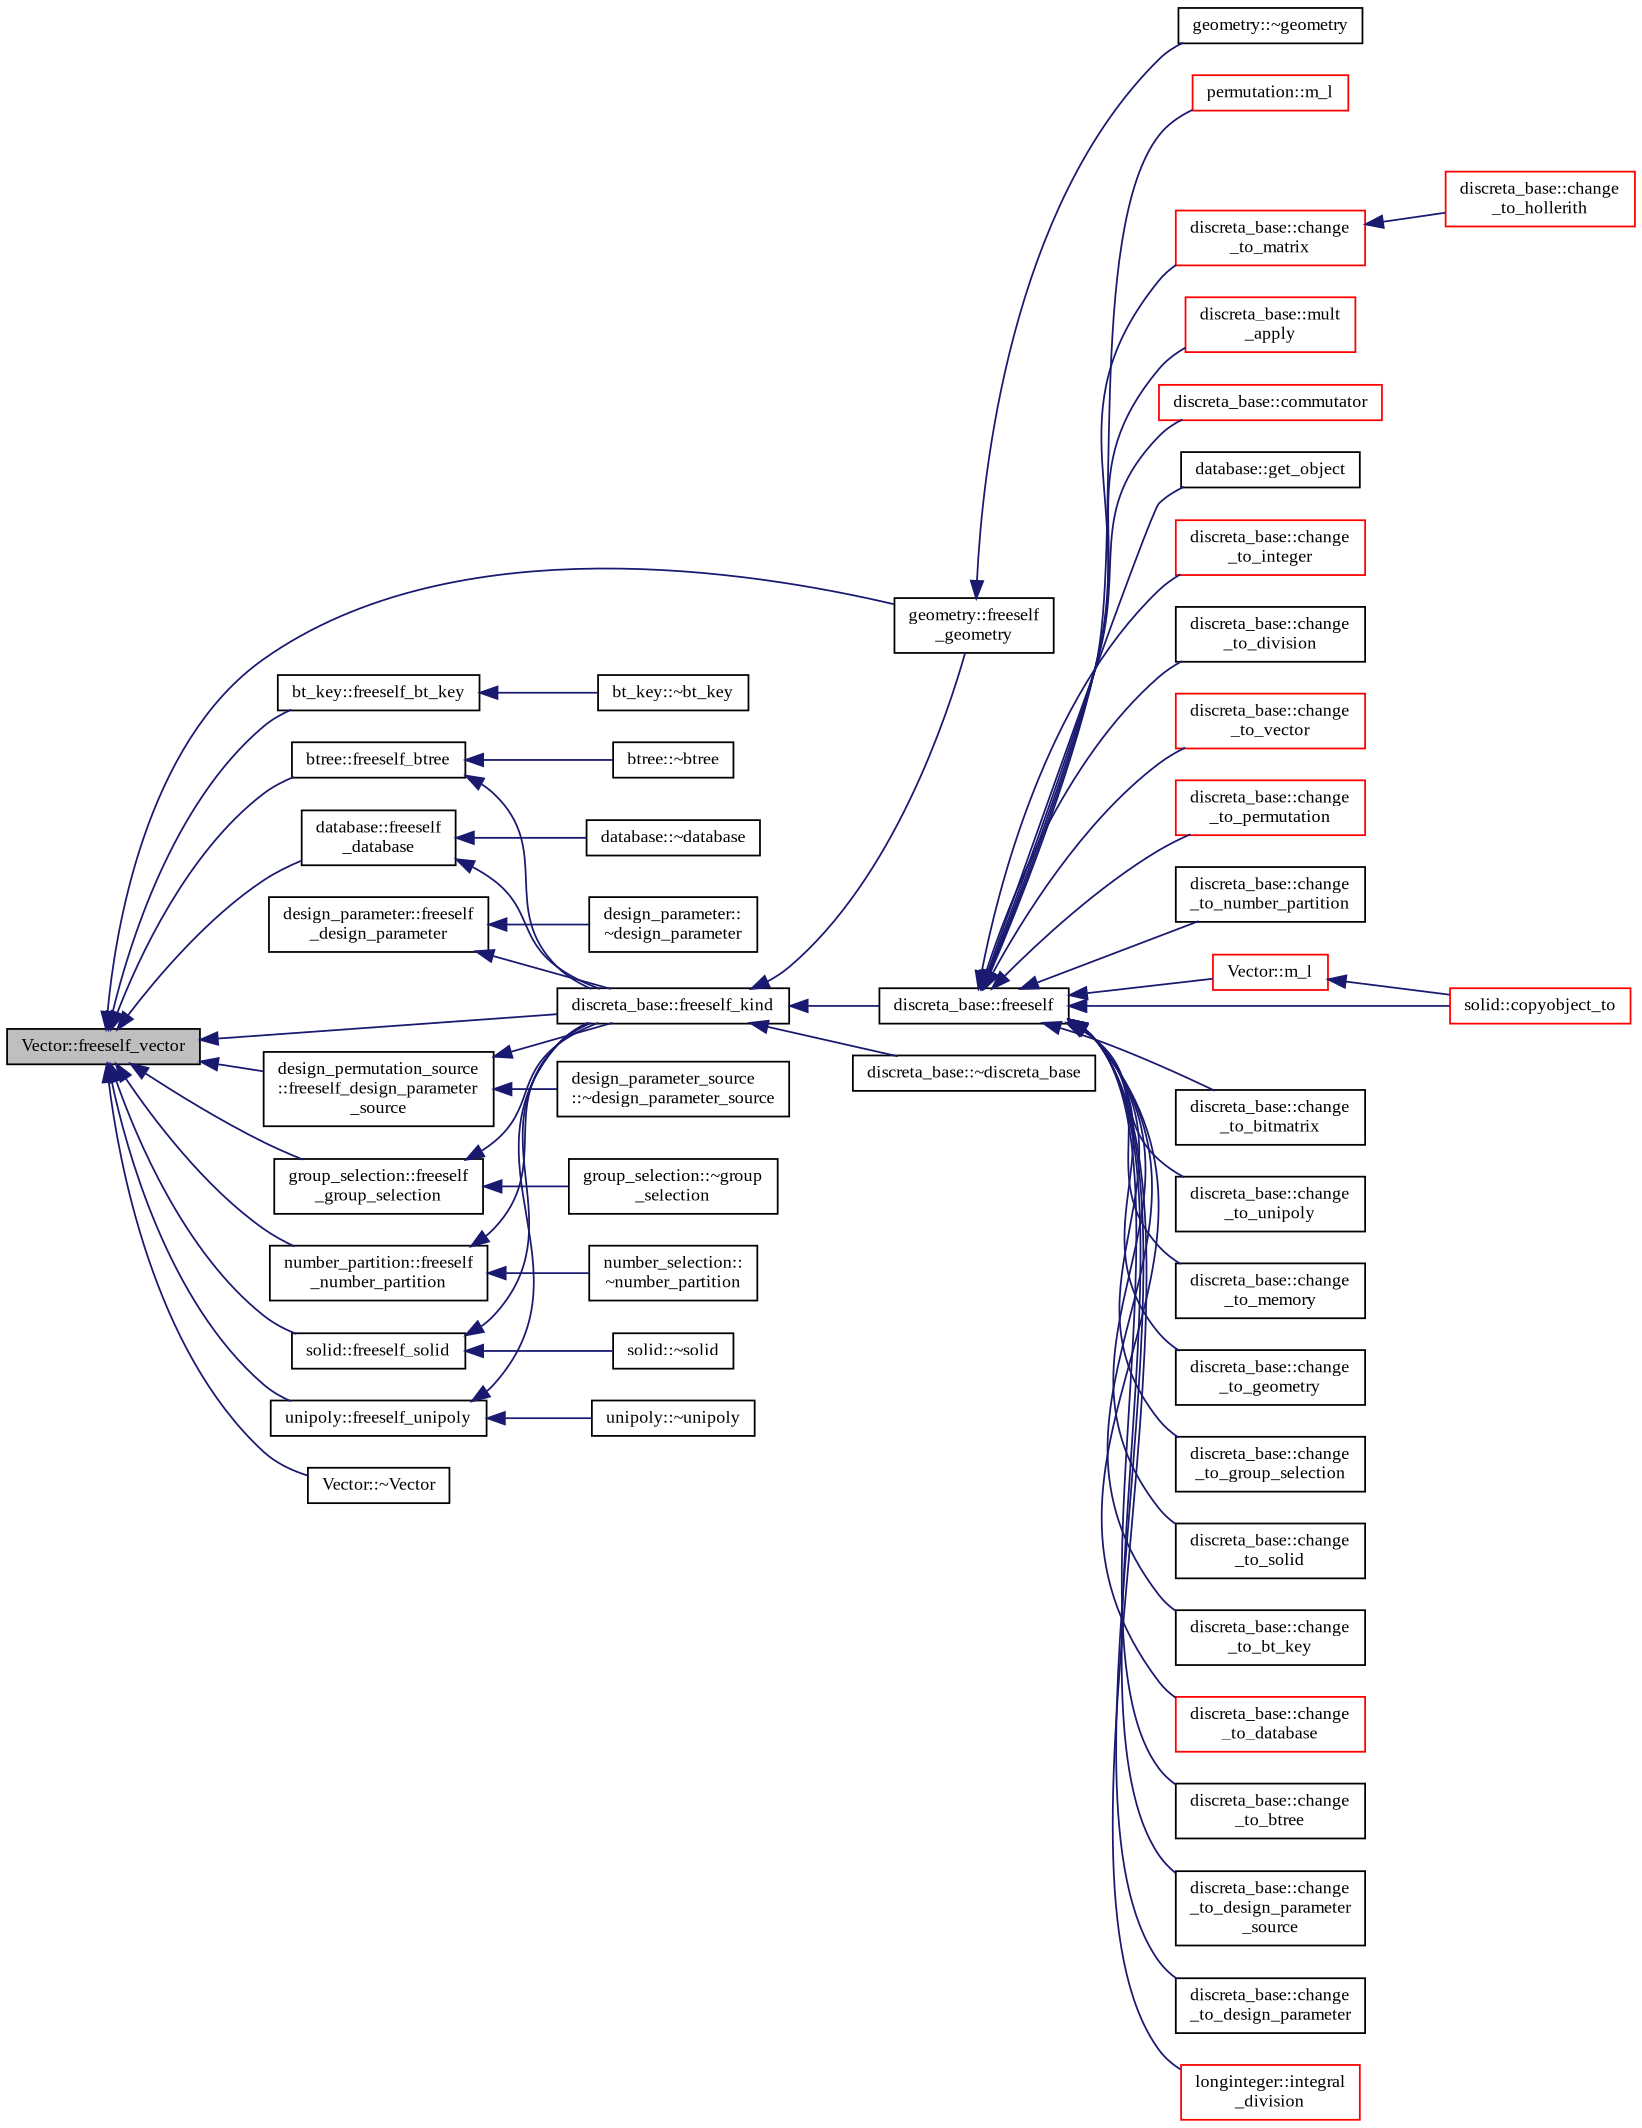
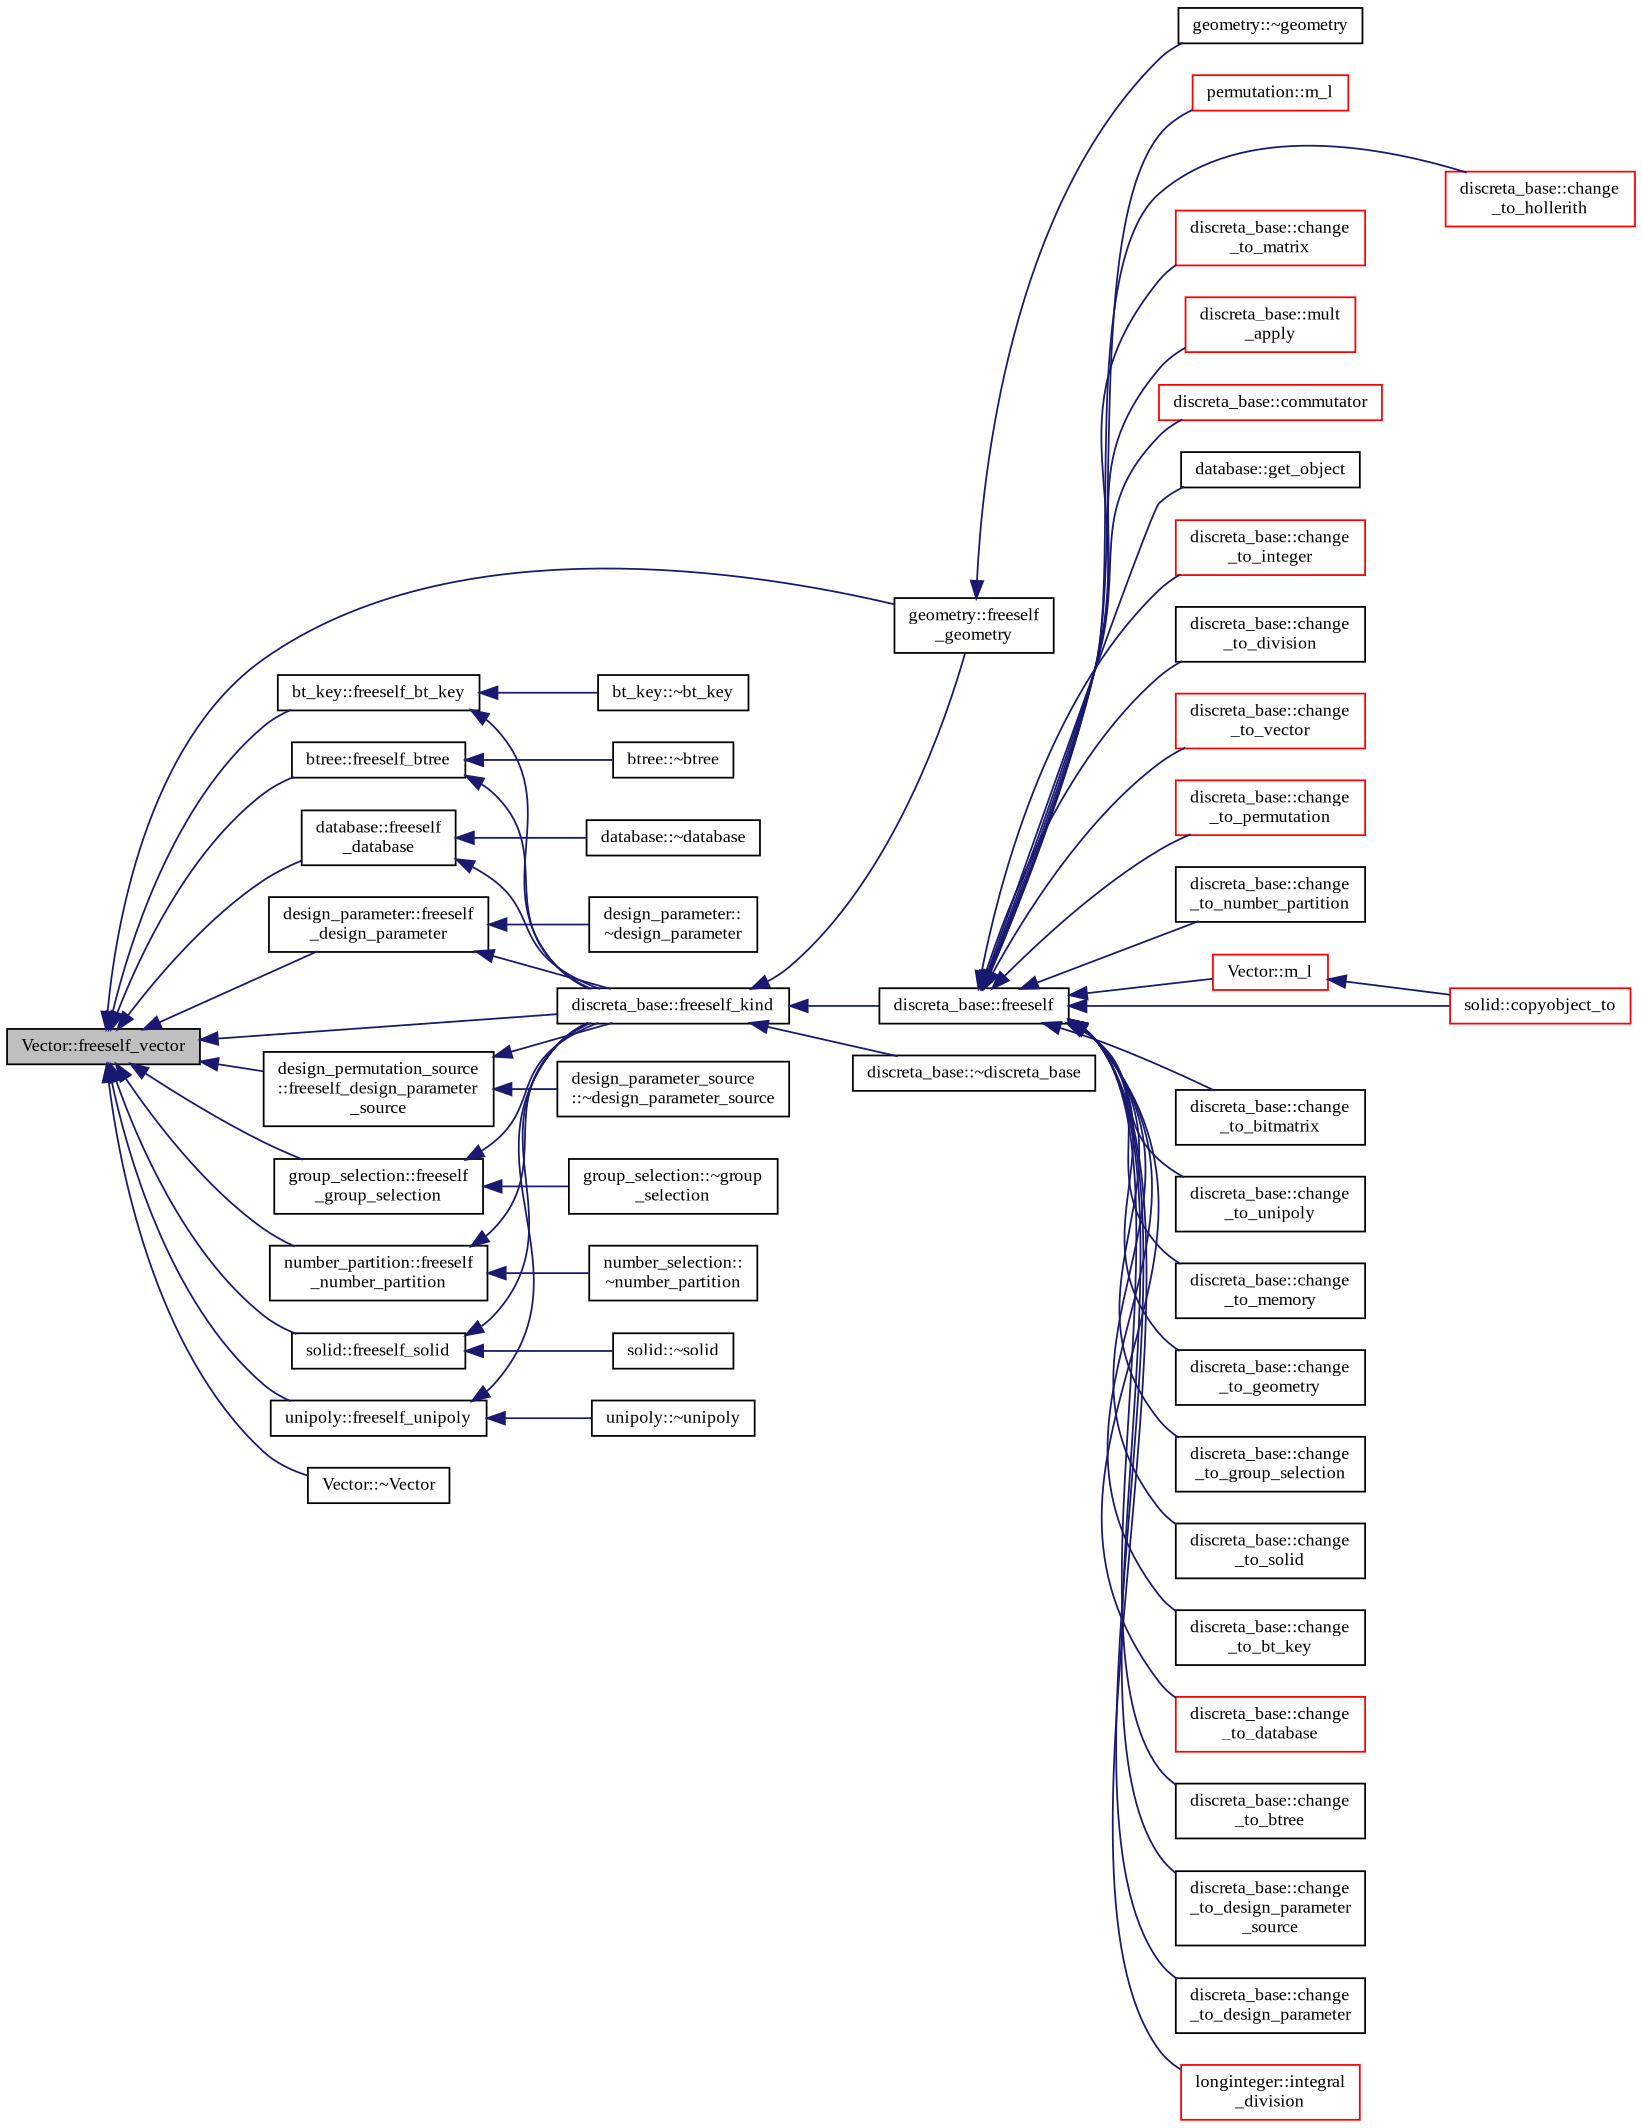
edge "discreta_base::change _to_hollerith" -> "discreta_base::change _to_matrix": now "discreta_base::change _to_hollerith" -> "discreta_base::freeself"
edge "discreta_base::freeself_kind" -> "bt_key::freeself_bt_key": added
edge "design_parameter::freeself _design_parameter" -> "Vector::freeself_vector": added
